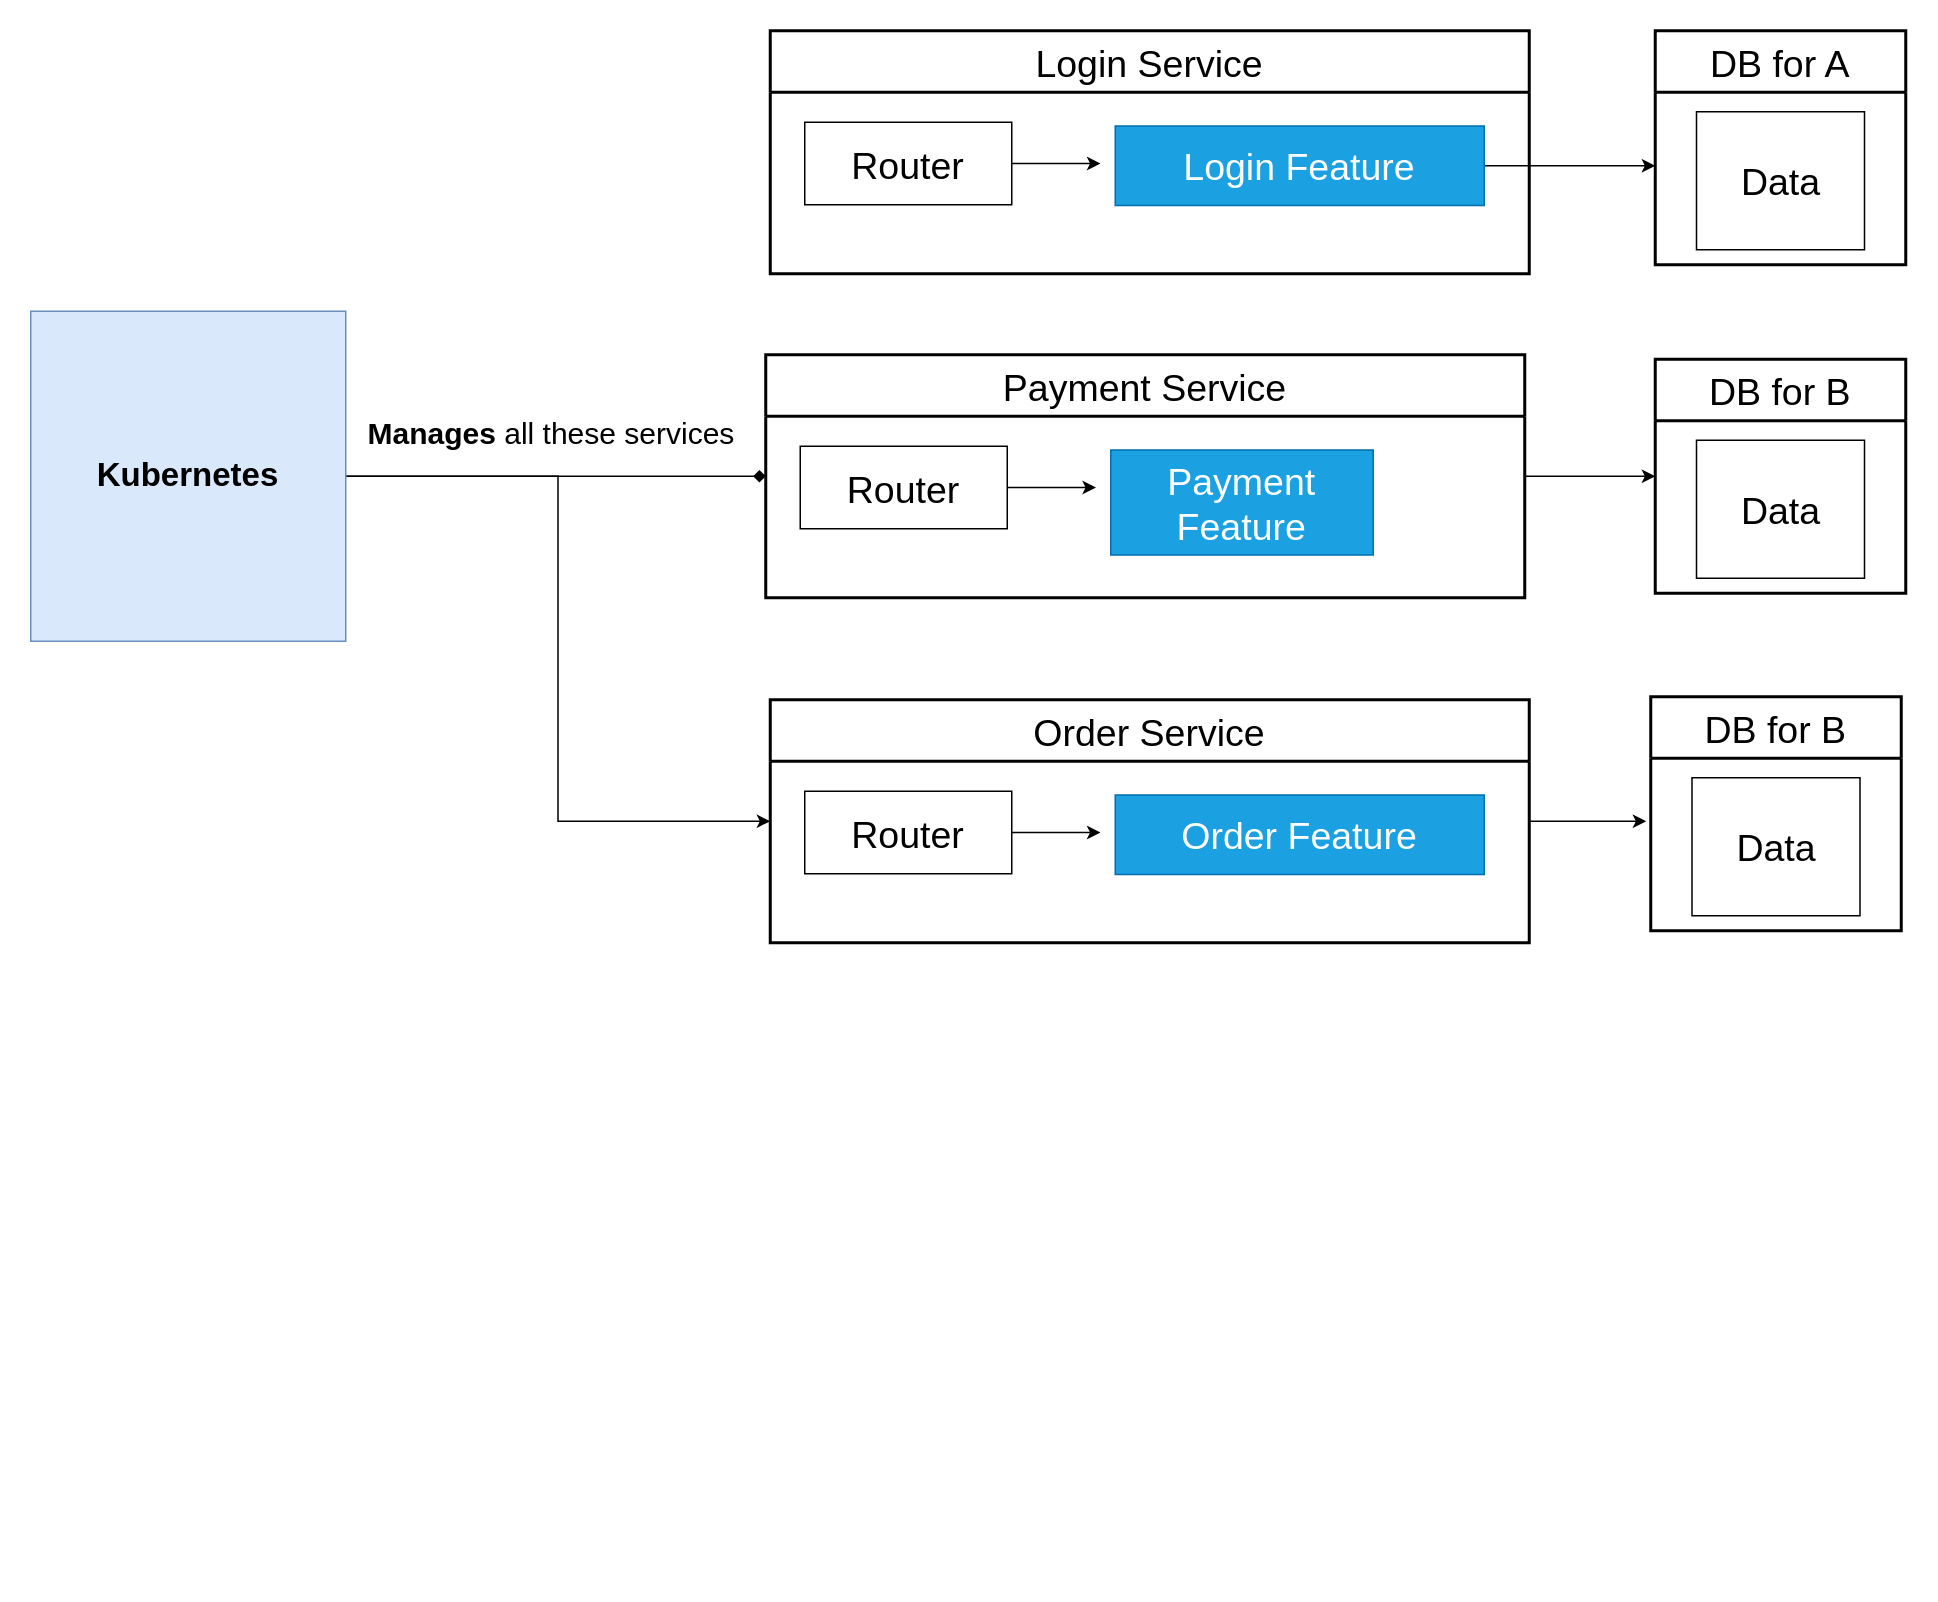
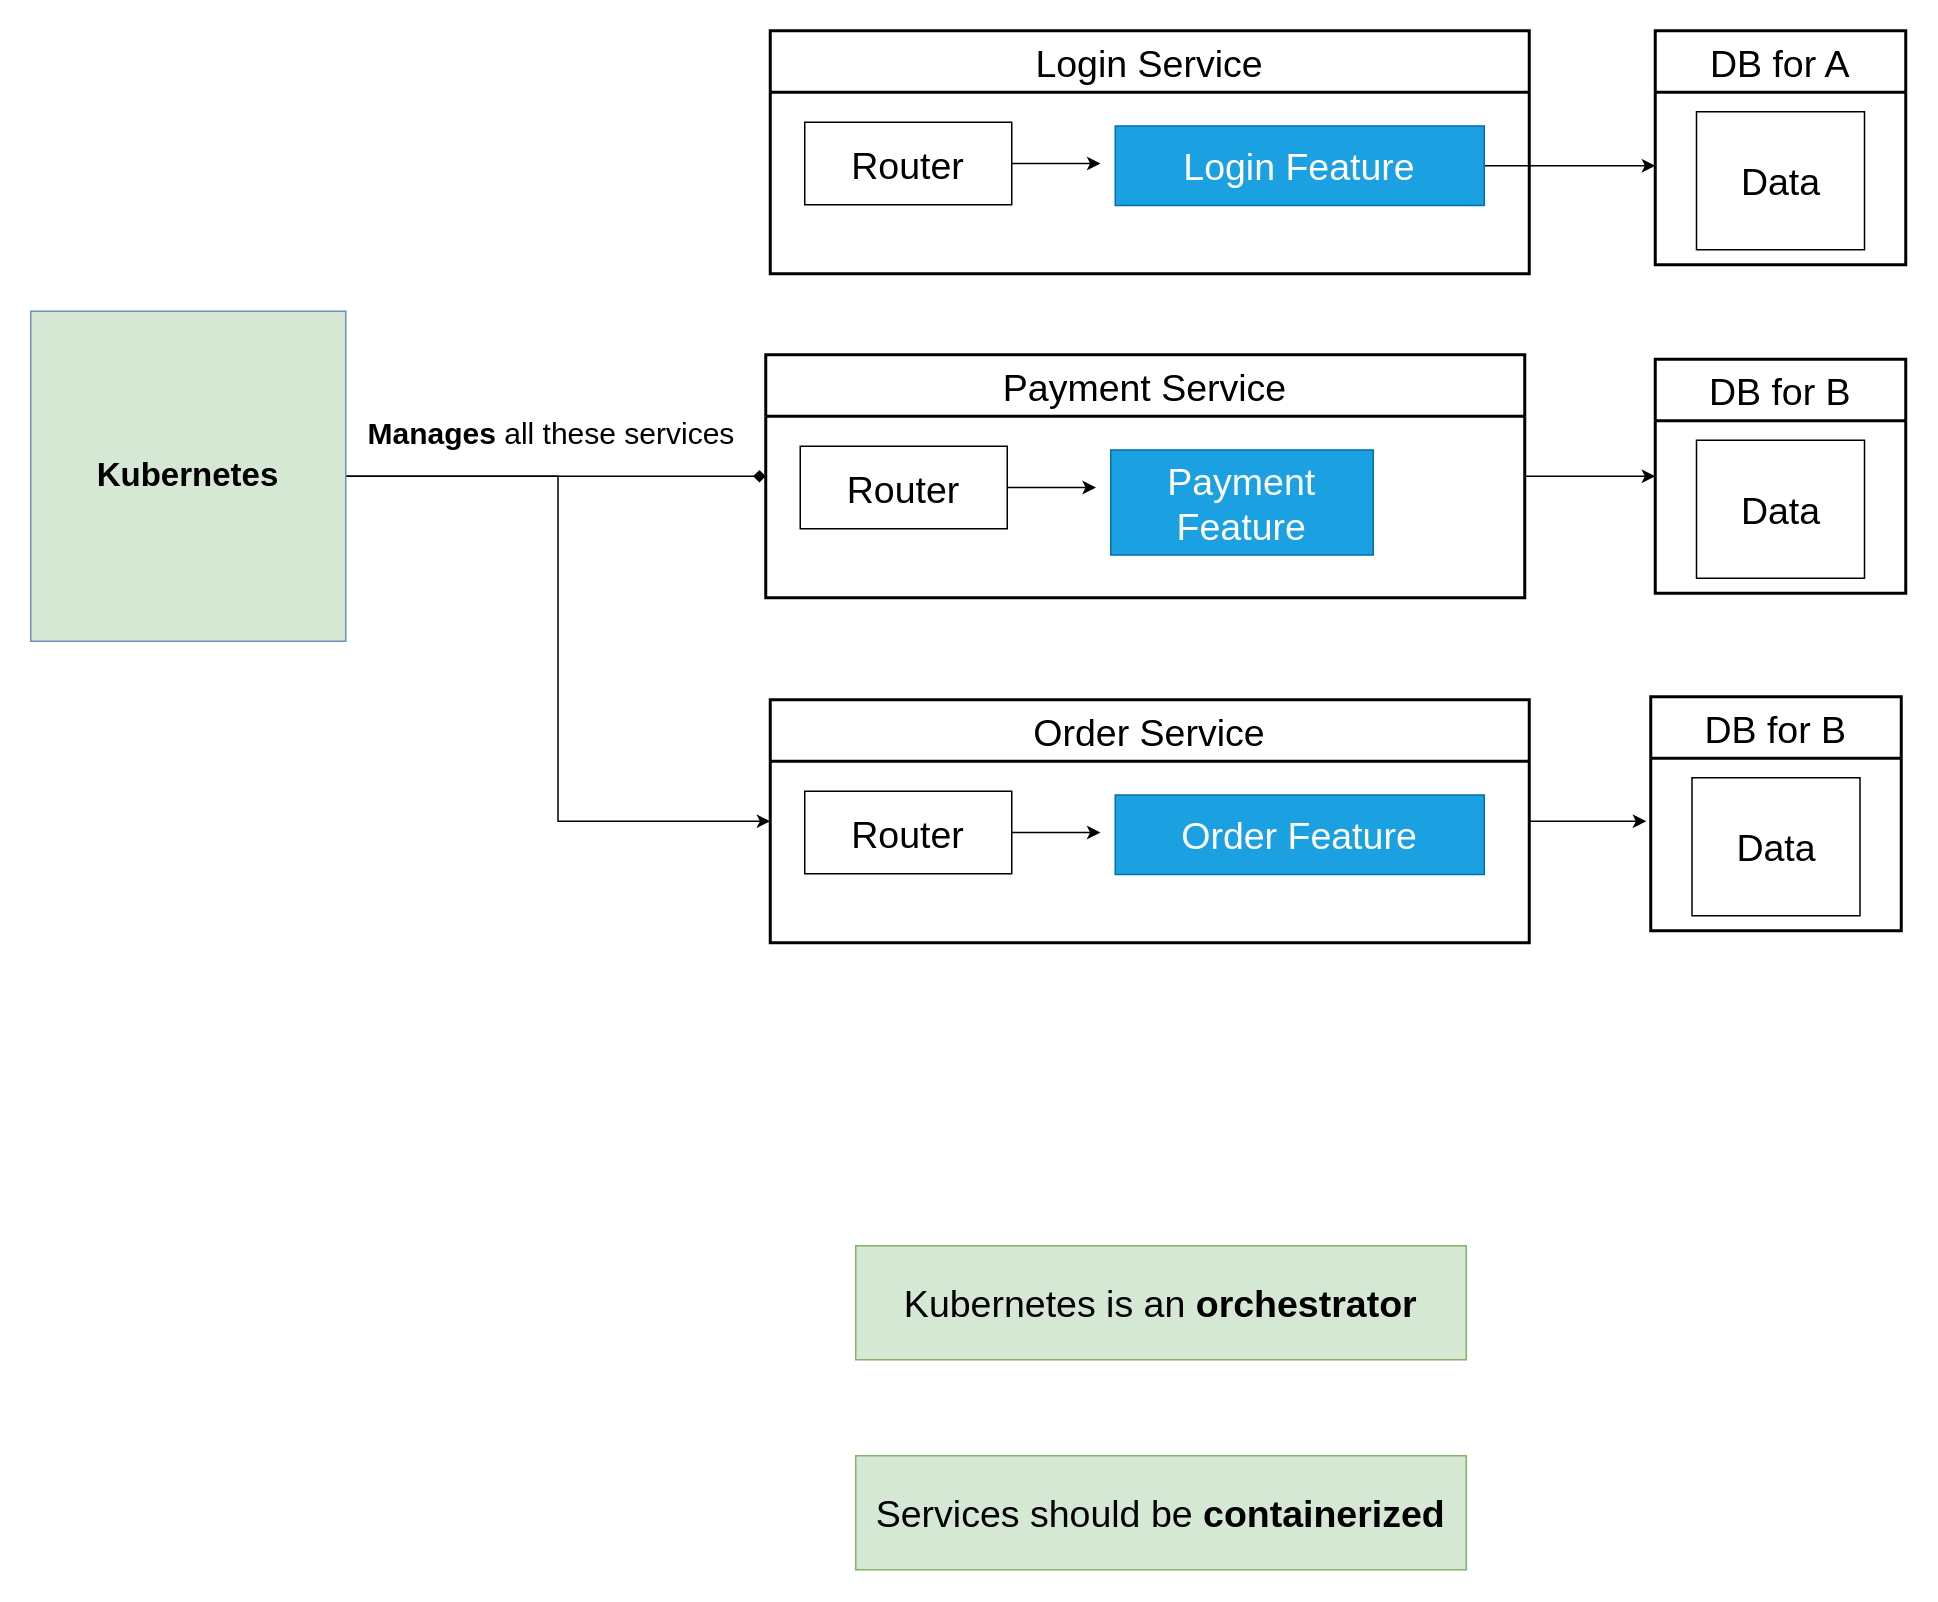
node "Kubernetes": fillcolor #dae8fc -> #d5e8d4
node "Kubernetes is an orchestrator": added
node "Services should be containerized": added
